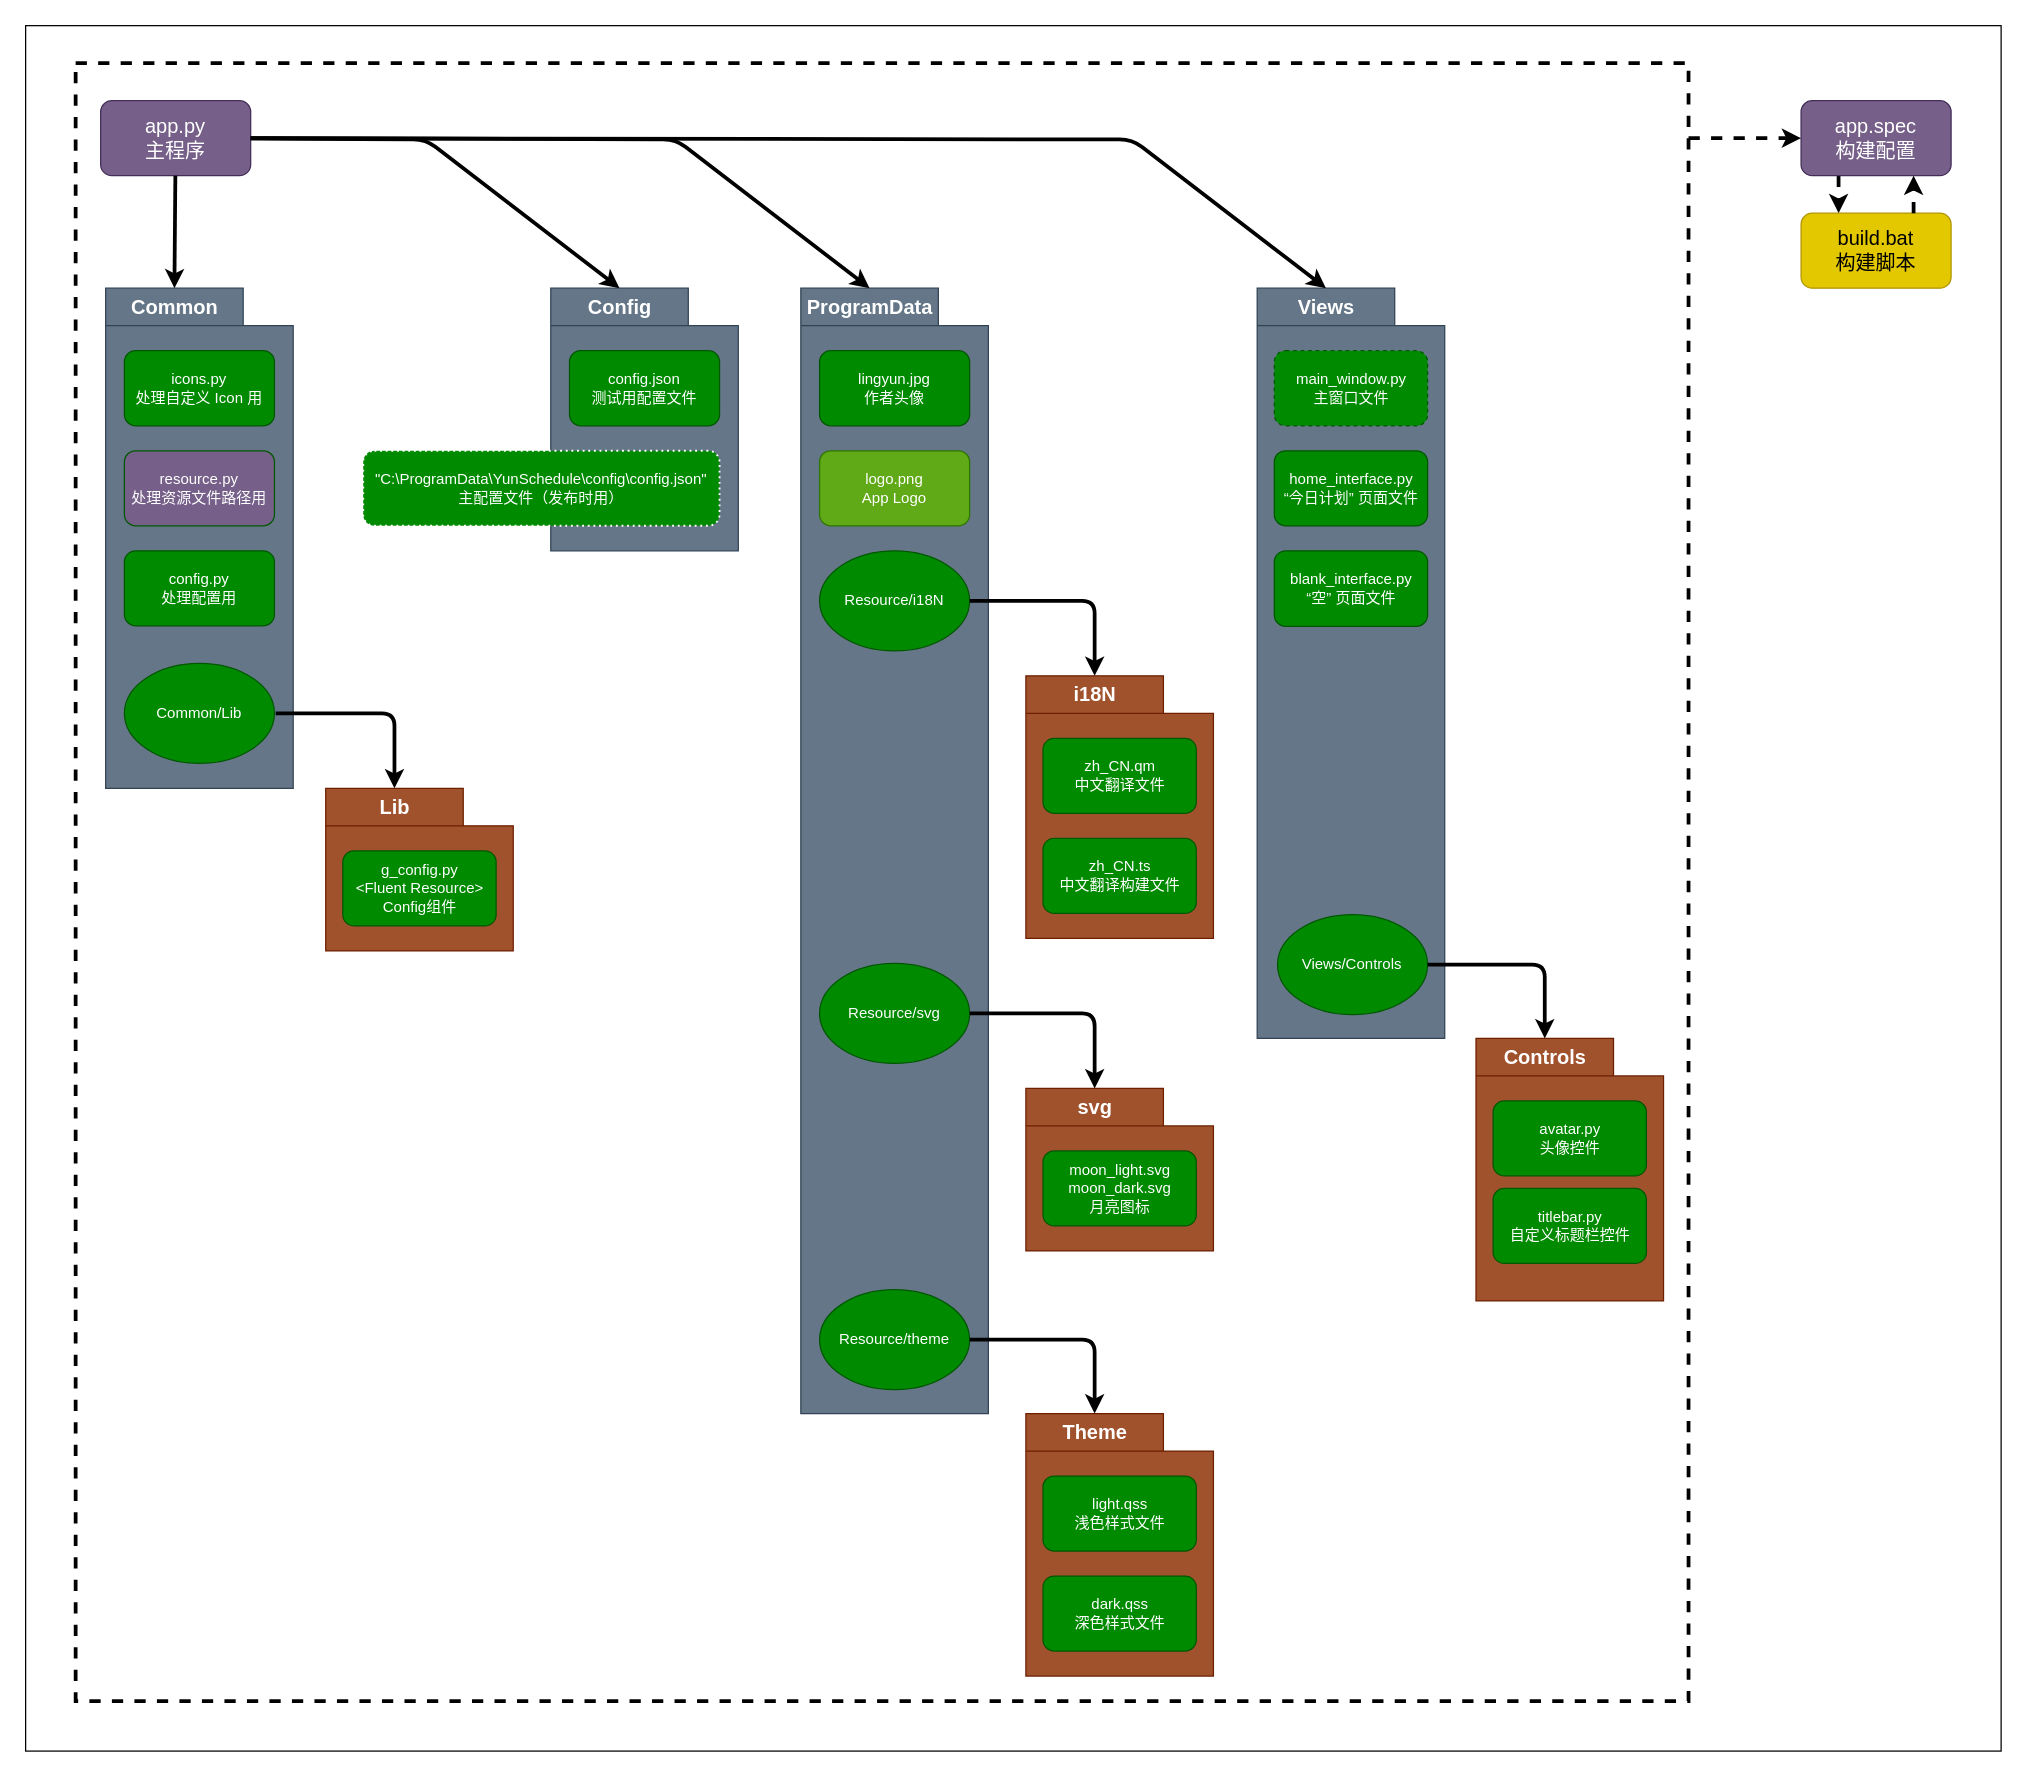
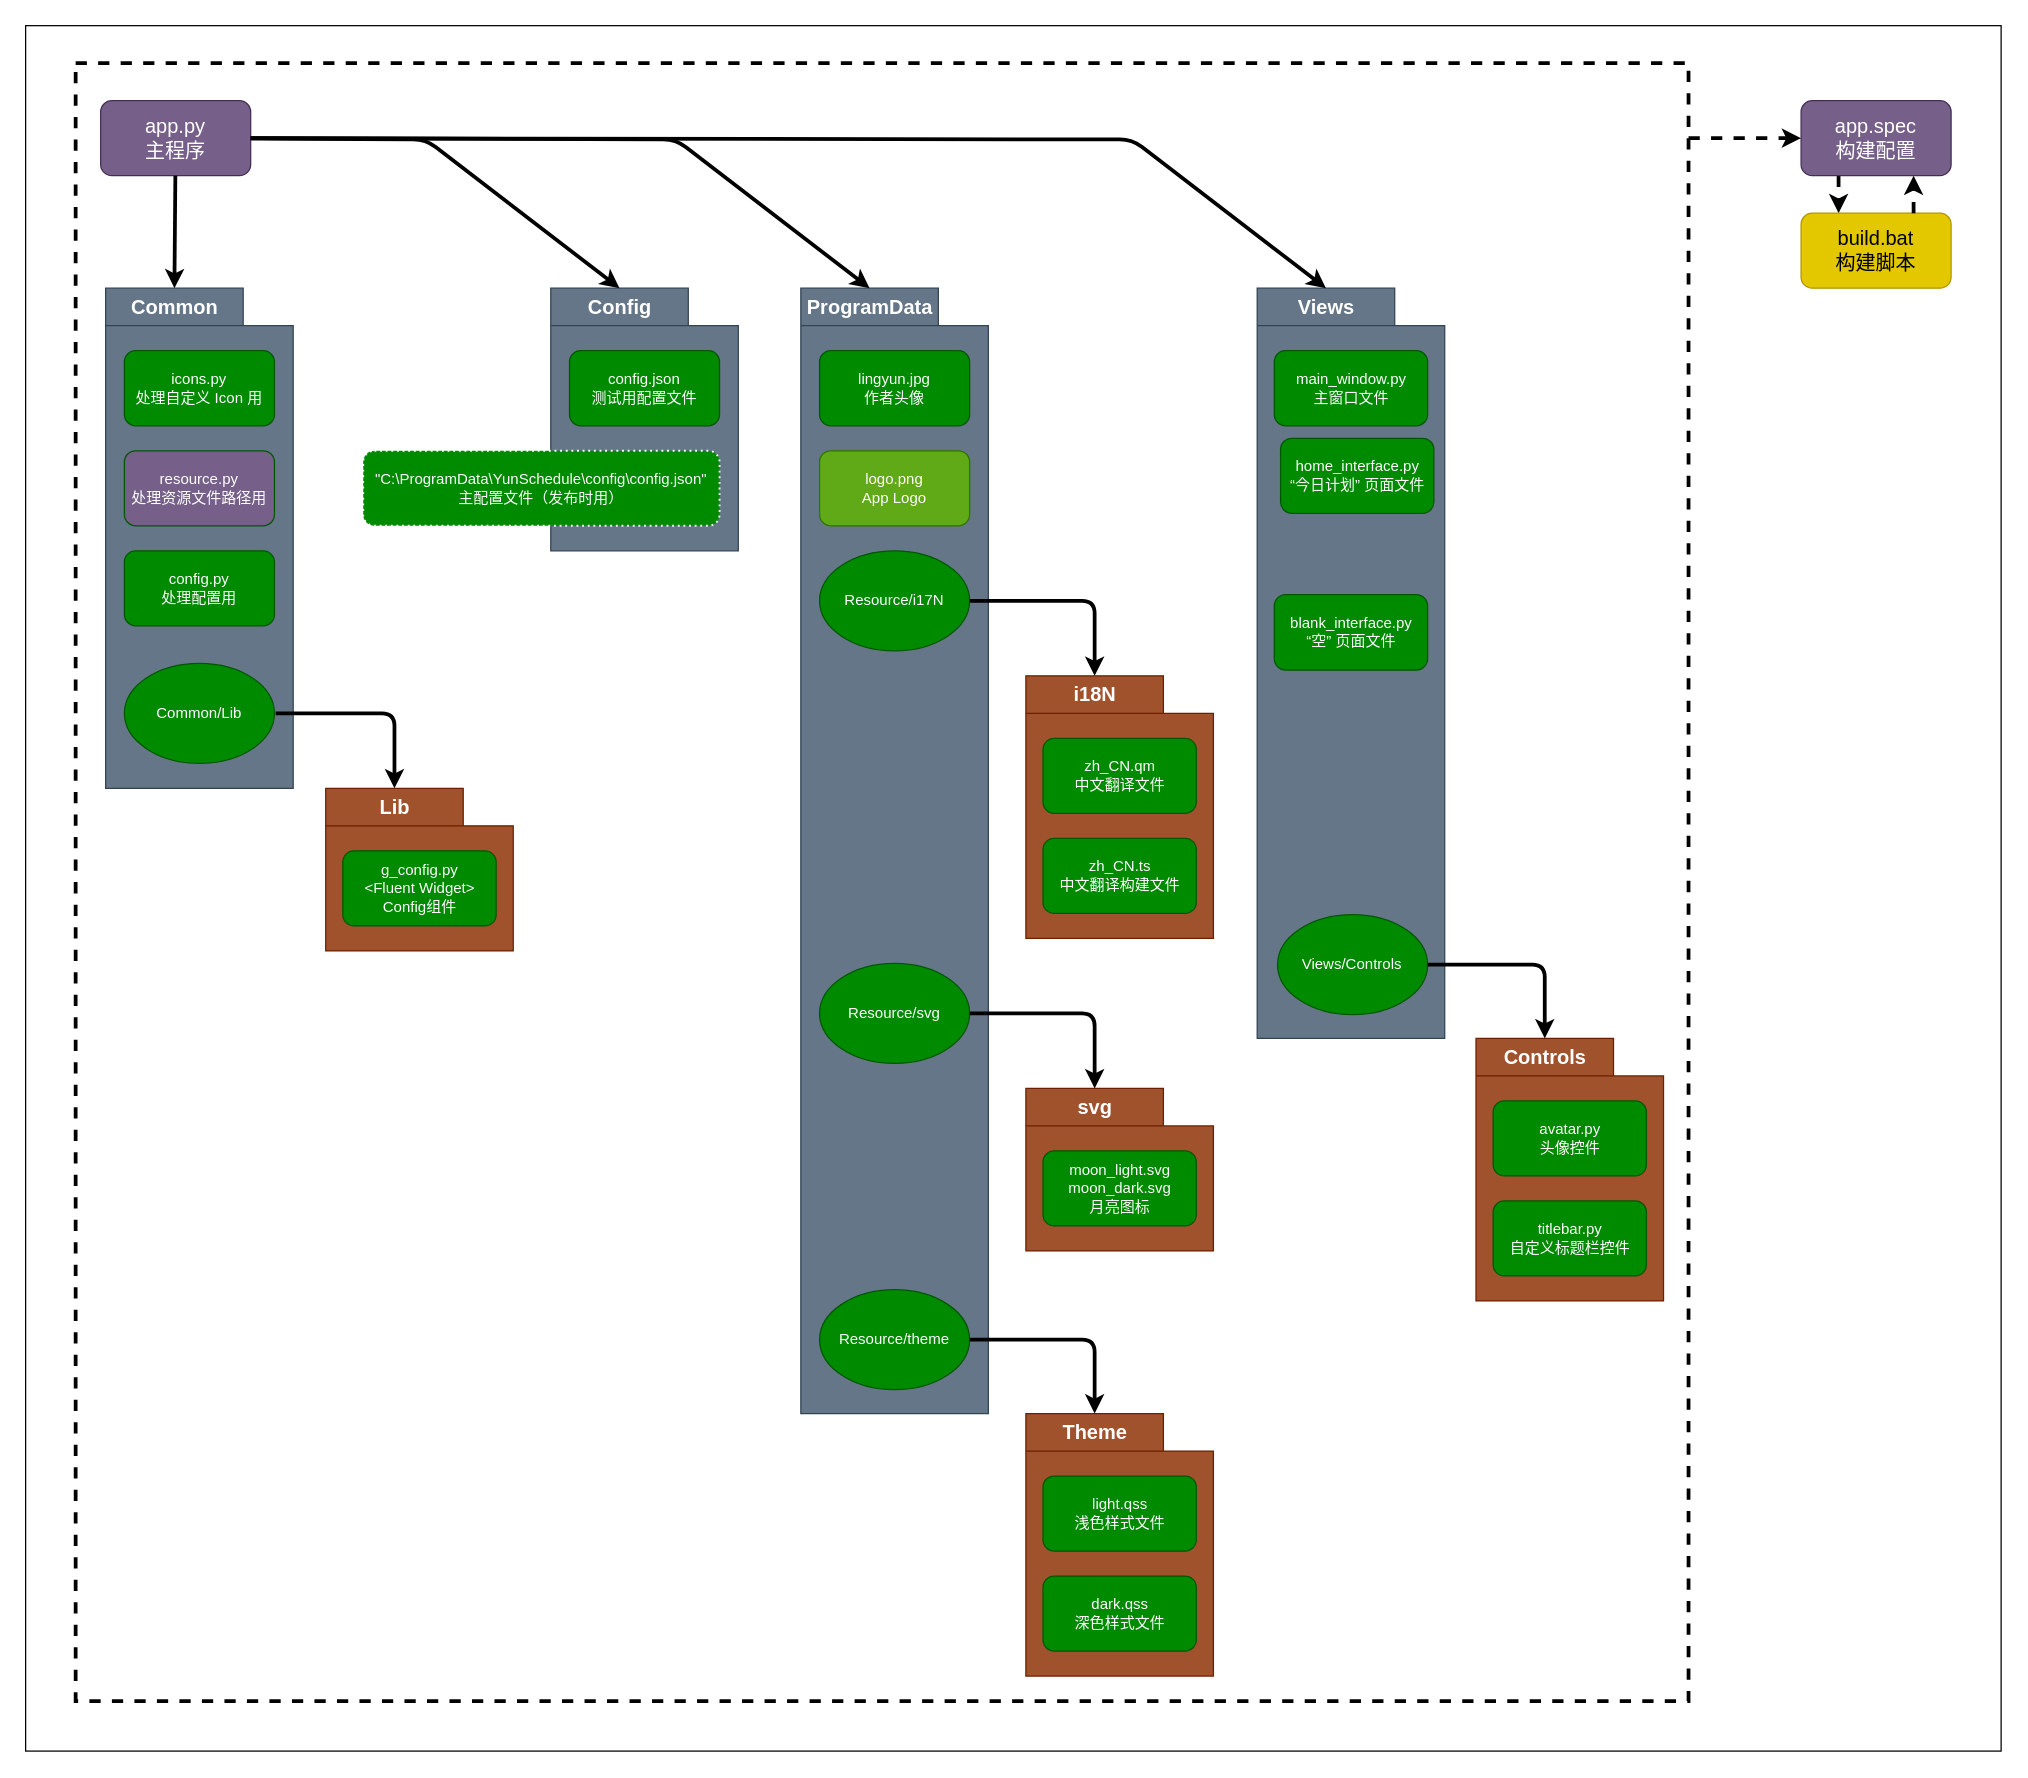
node "main_window.py 主窗口文件": style dashed -> solid
node "home_interface.py “今日计划” 页面文件": moved (1351, 488) -> (1357, 476)
node "blank_interface.py “空” 页面文件": moved (1351, 588) -> (1351, 632)
node "Resource/i18N": label "Resource/i18N" -> "Resource/i17N"
node "g_config.py <Fluent Resource> Config组件": label "g_config.py <Fluent Resource> Config组件" -> "g_config.py <Fluent Widget> Config组件"
node "titlebar.py 自定义标题栏控件": moved (1569, 1226) -> (1569, 1238)
